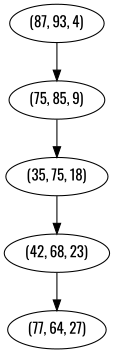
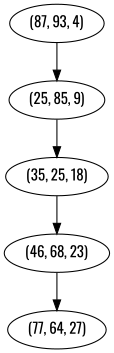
node "(75, 85, 9)": label "(75, 85, 9)" -> "(25, 85, 9)"
node "(35, 75, 18)": label "(35, 75, 18)" -> "(35, 25, 18)"
node "(42, 68, 23)": label "(42, 68, 23)" -> "(46, 68, 23)"
